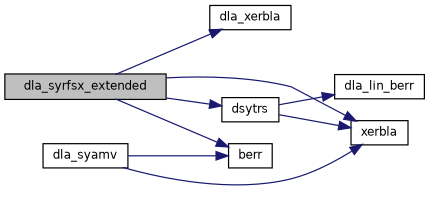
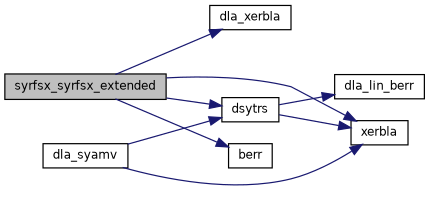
node "dla_syrfsx_extended": label "dla_syrfsx_extended" -> "syrfsx_syrfsx_extended"
edge "dla_syamv" -> "berr": now "dla_syamv" -> "dsytrs"
